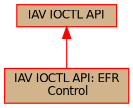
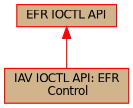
node "IAV IOCTL API": label "IAV IOCTL API" -> "EFR IOCTL API"
